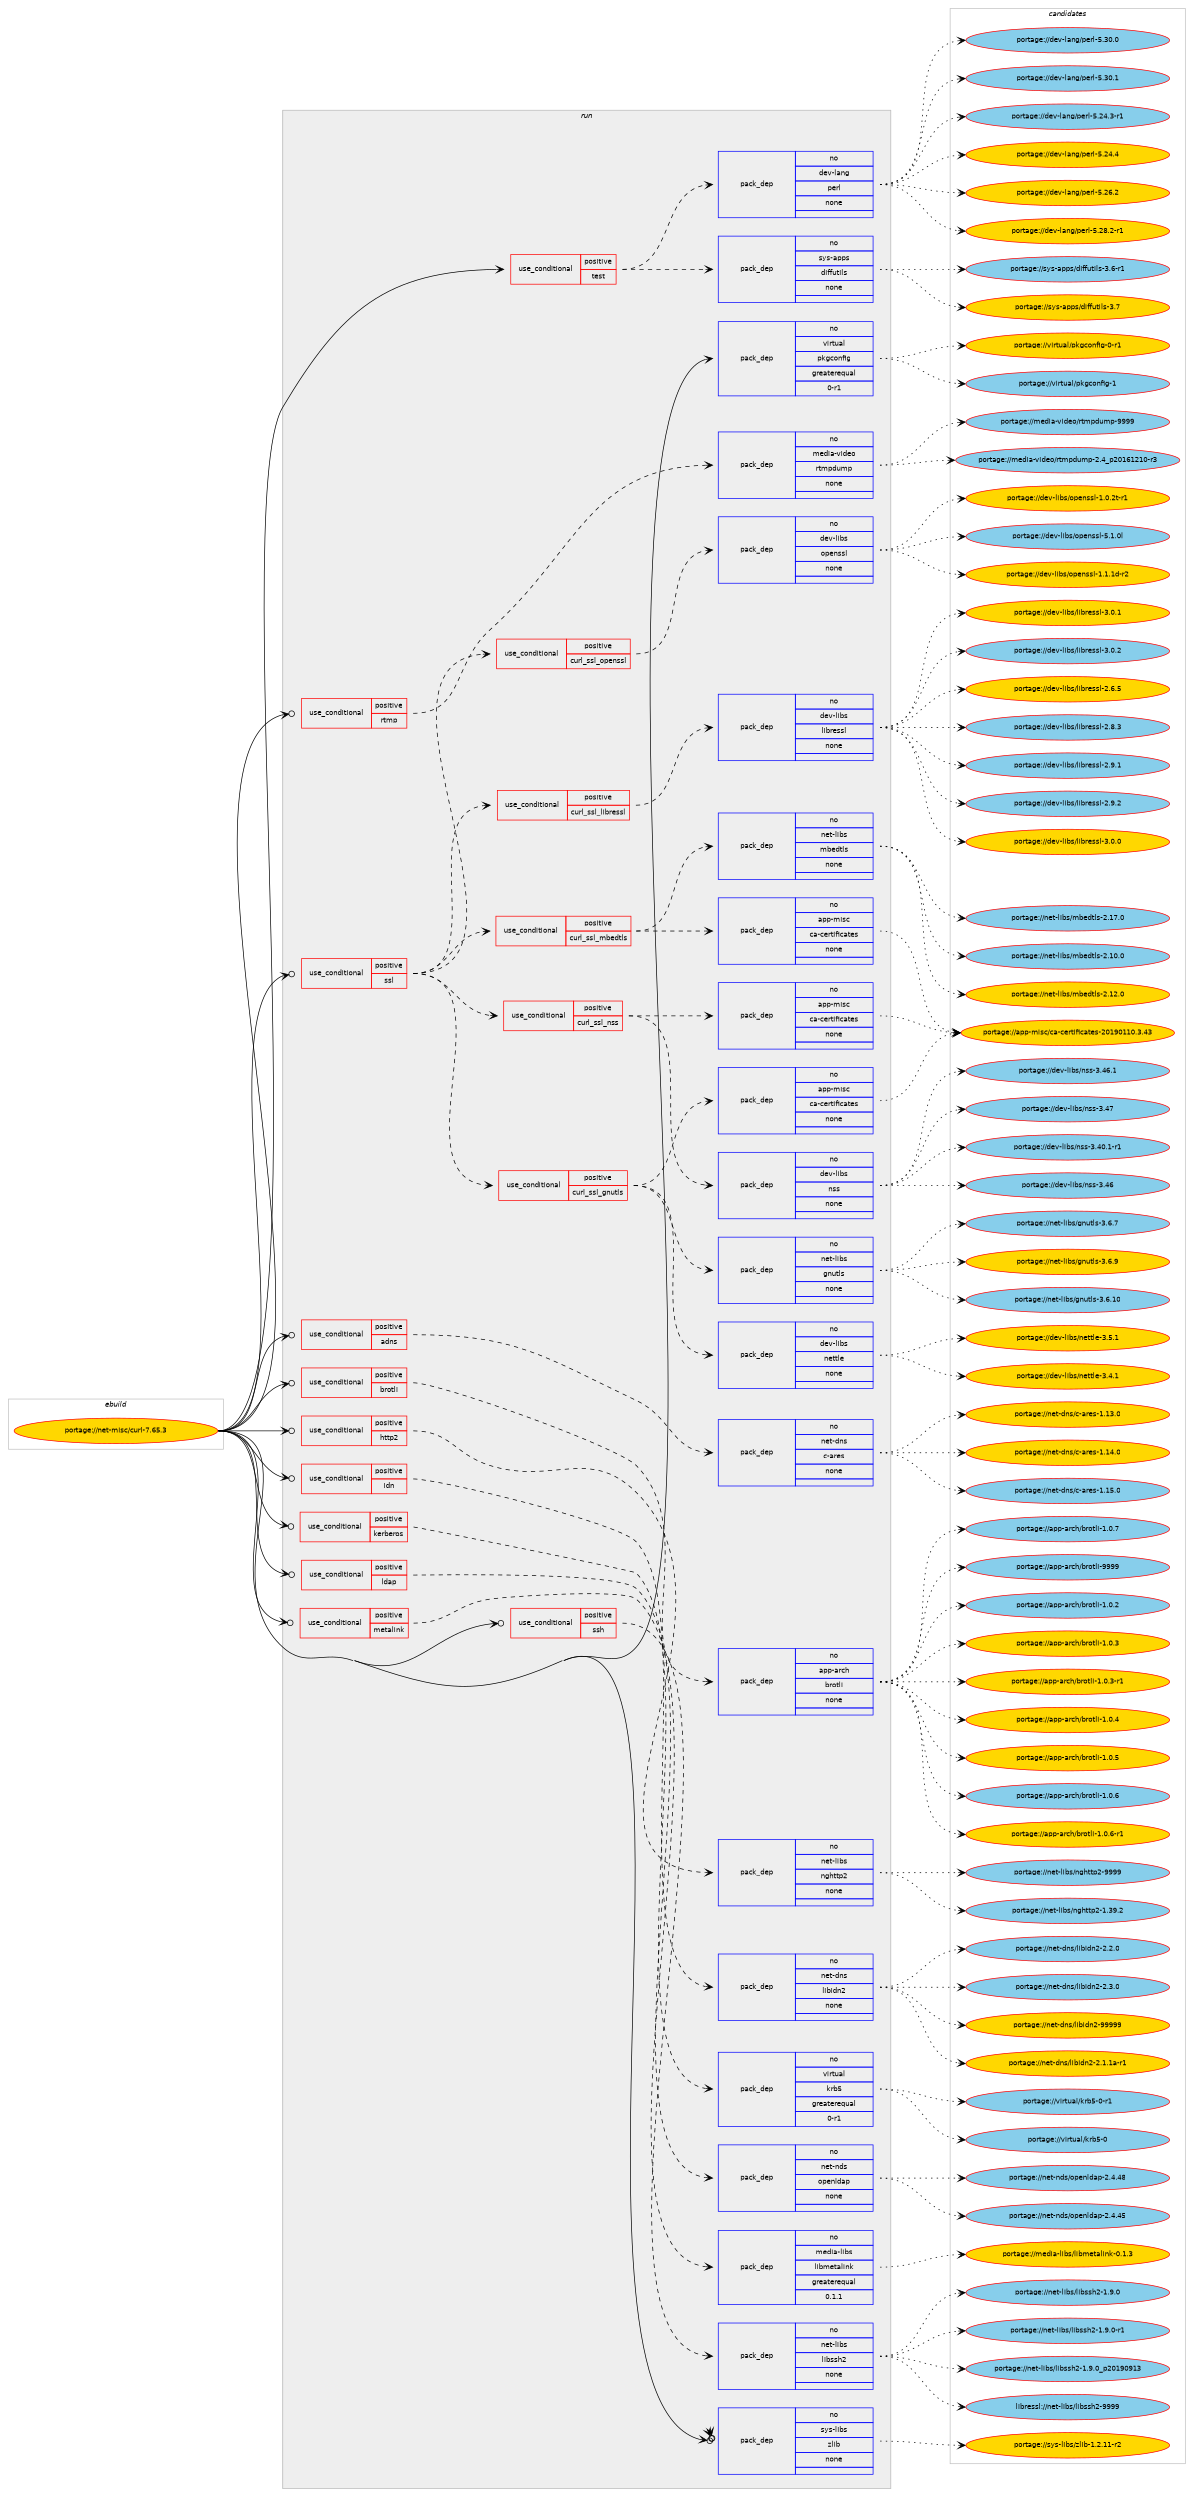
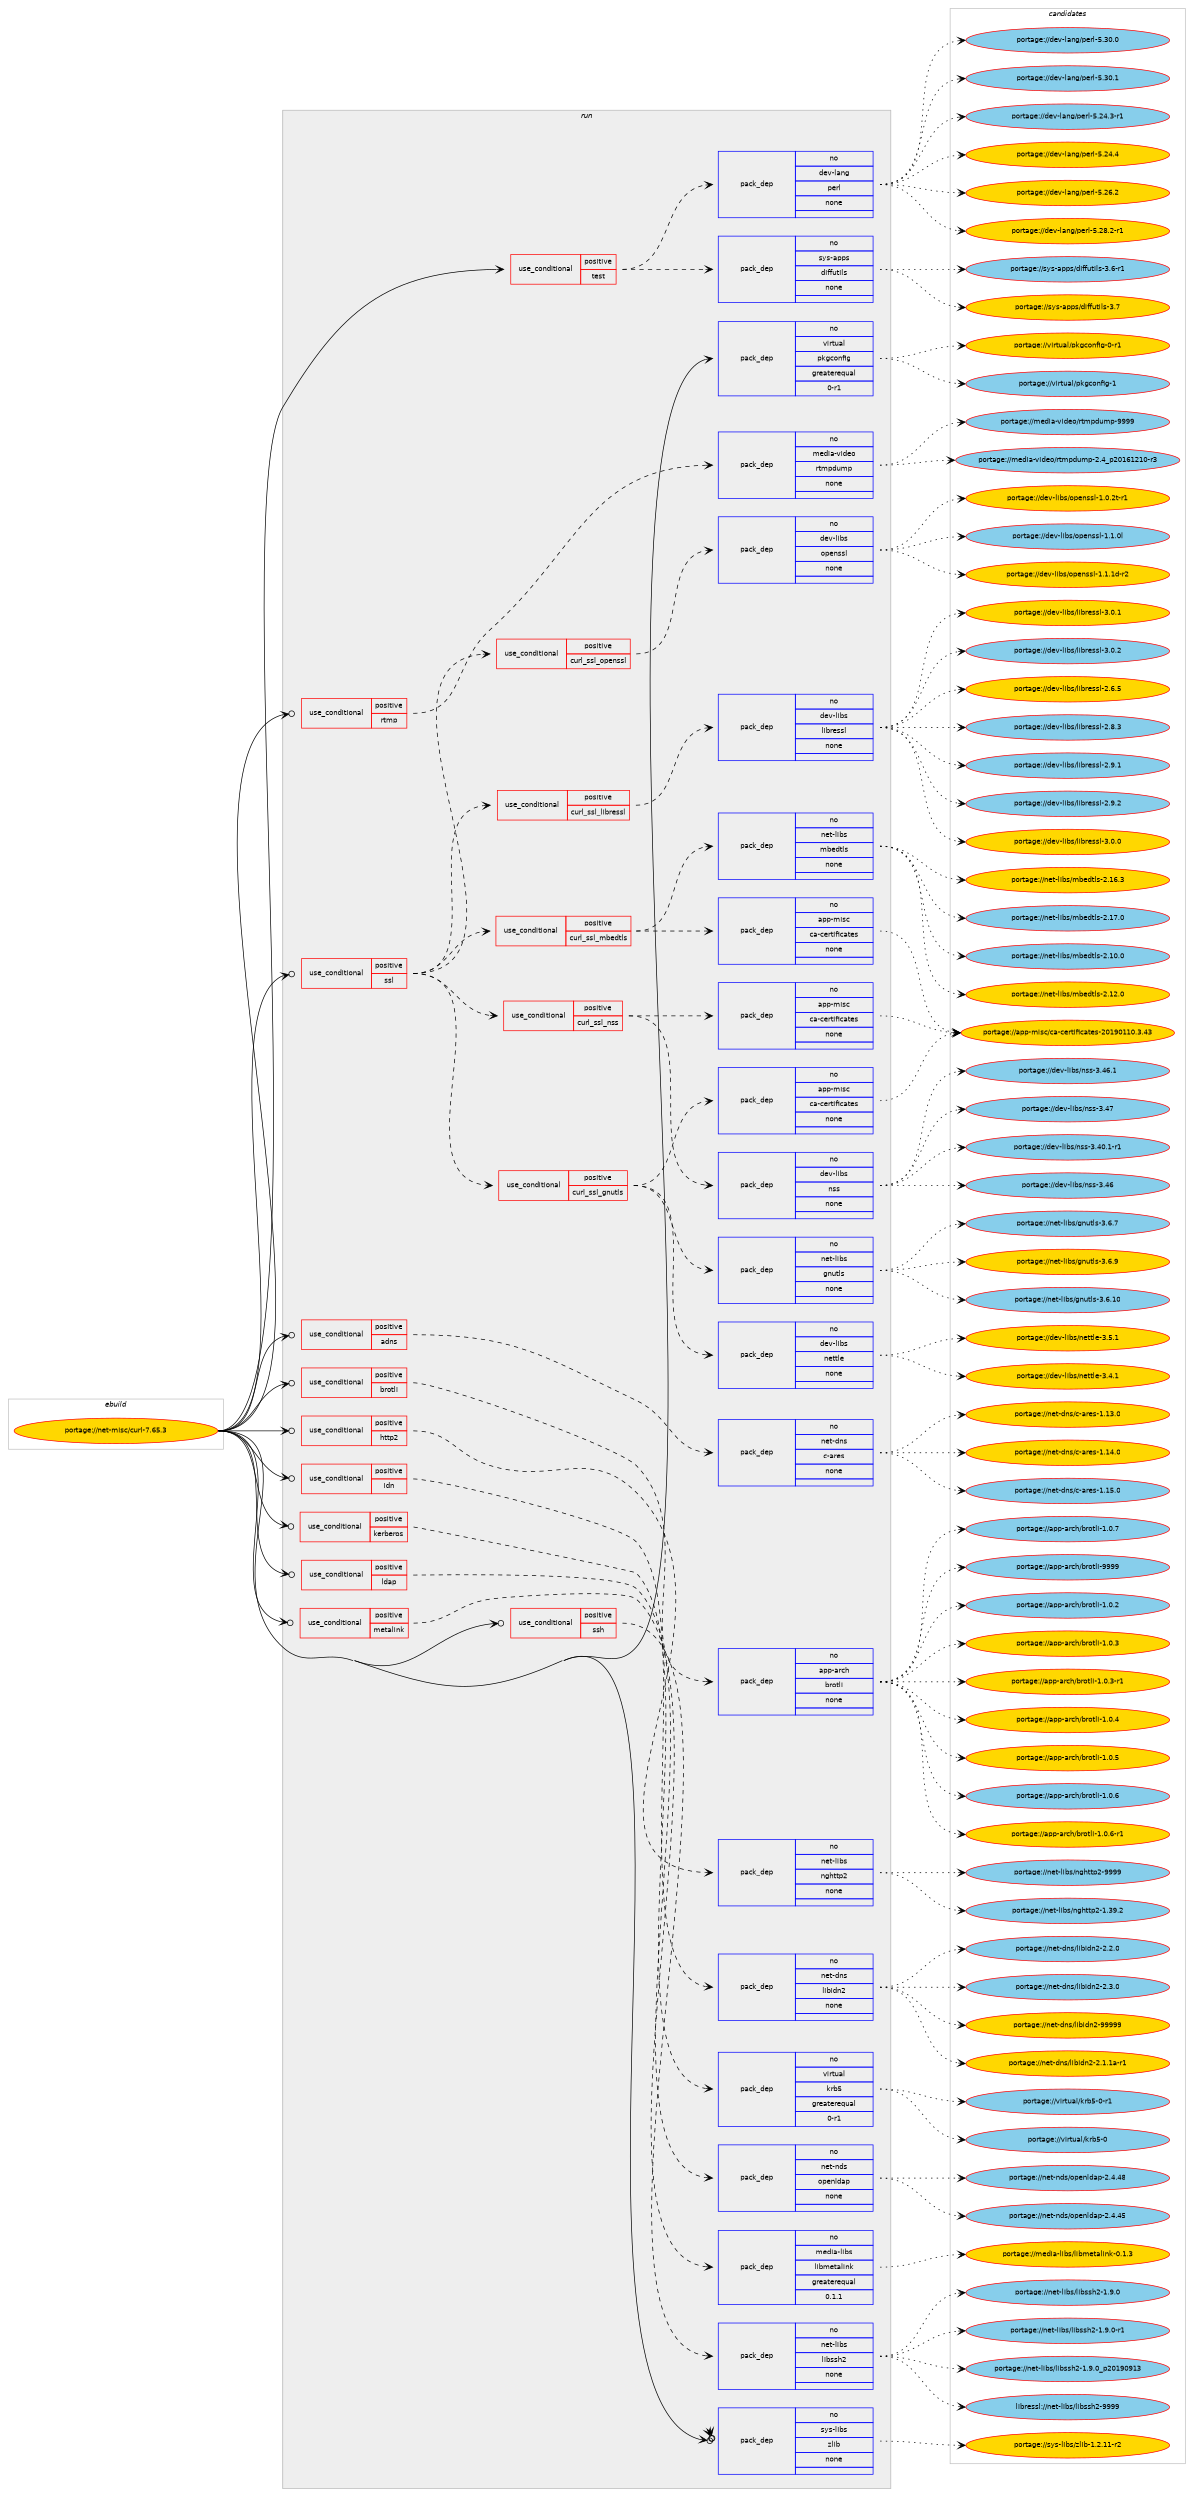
node "portage://dev-libs/openssl-5.1.0l": label "portage://dev-libs/openssl-5.1.0l" -> "portage://dev-libs/openssl-1.1.0l"
node "portage://net-libs/mbedtls-2.16.3": added
